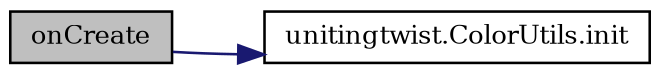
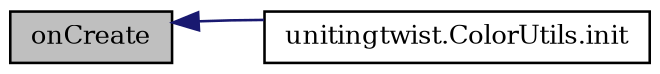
edge "onCreate" -> "unitingtwist.ColorUtils.init": reversed
